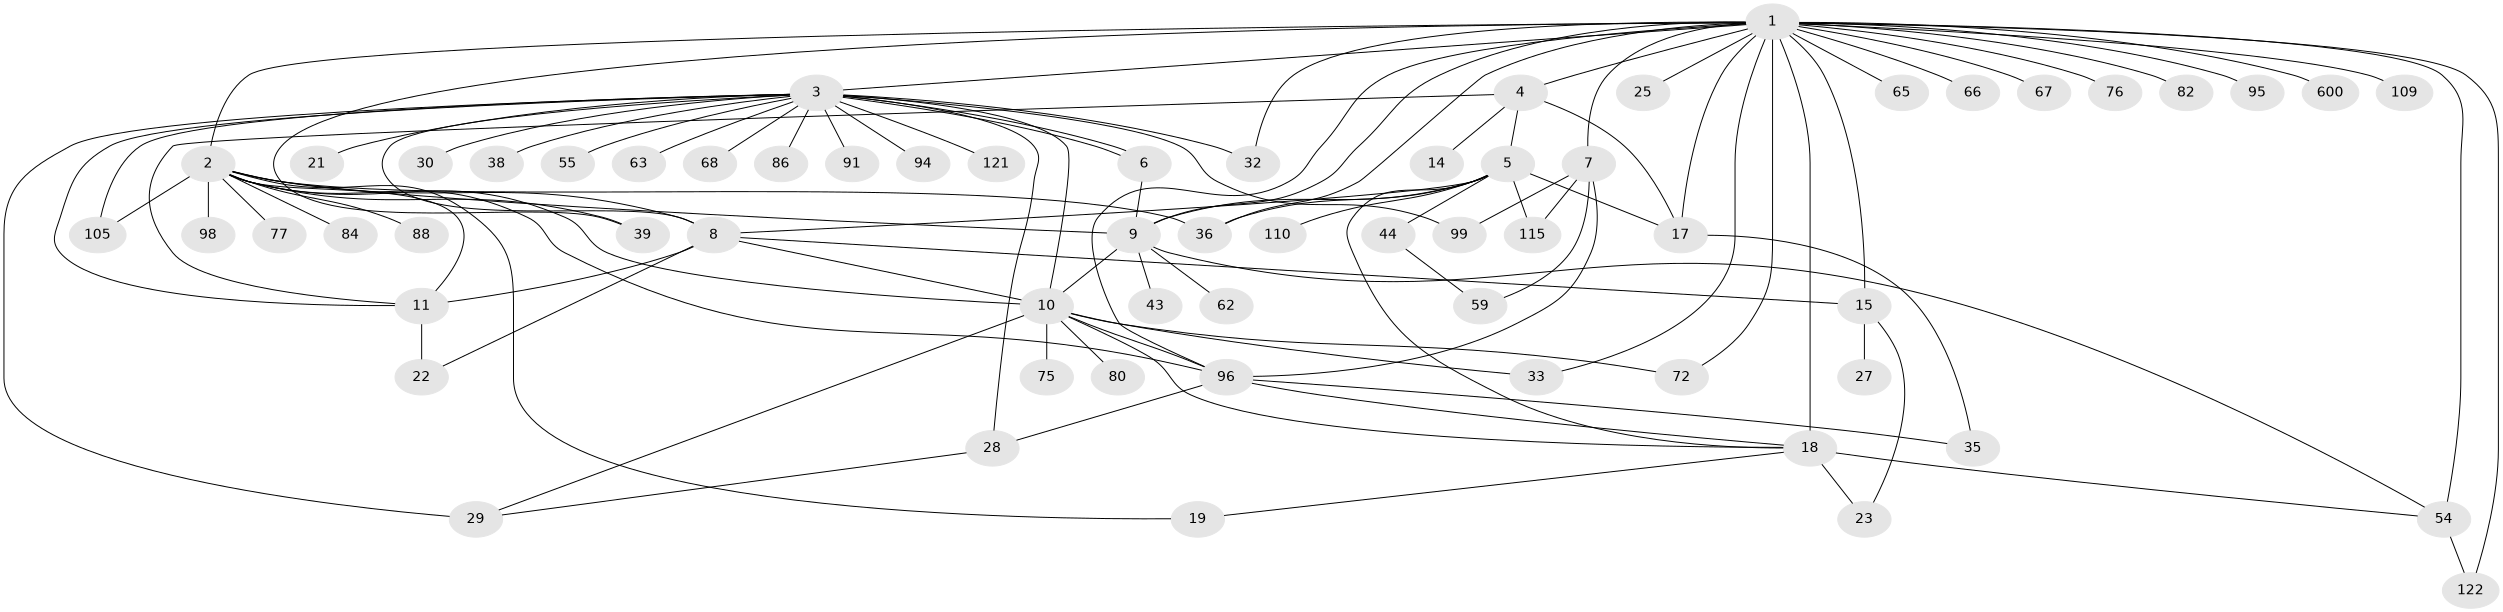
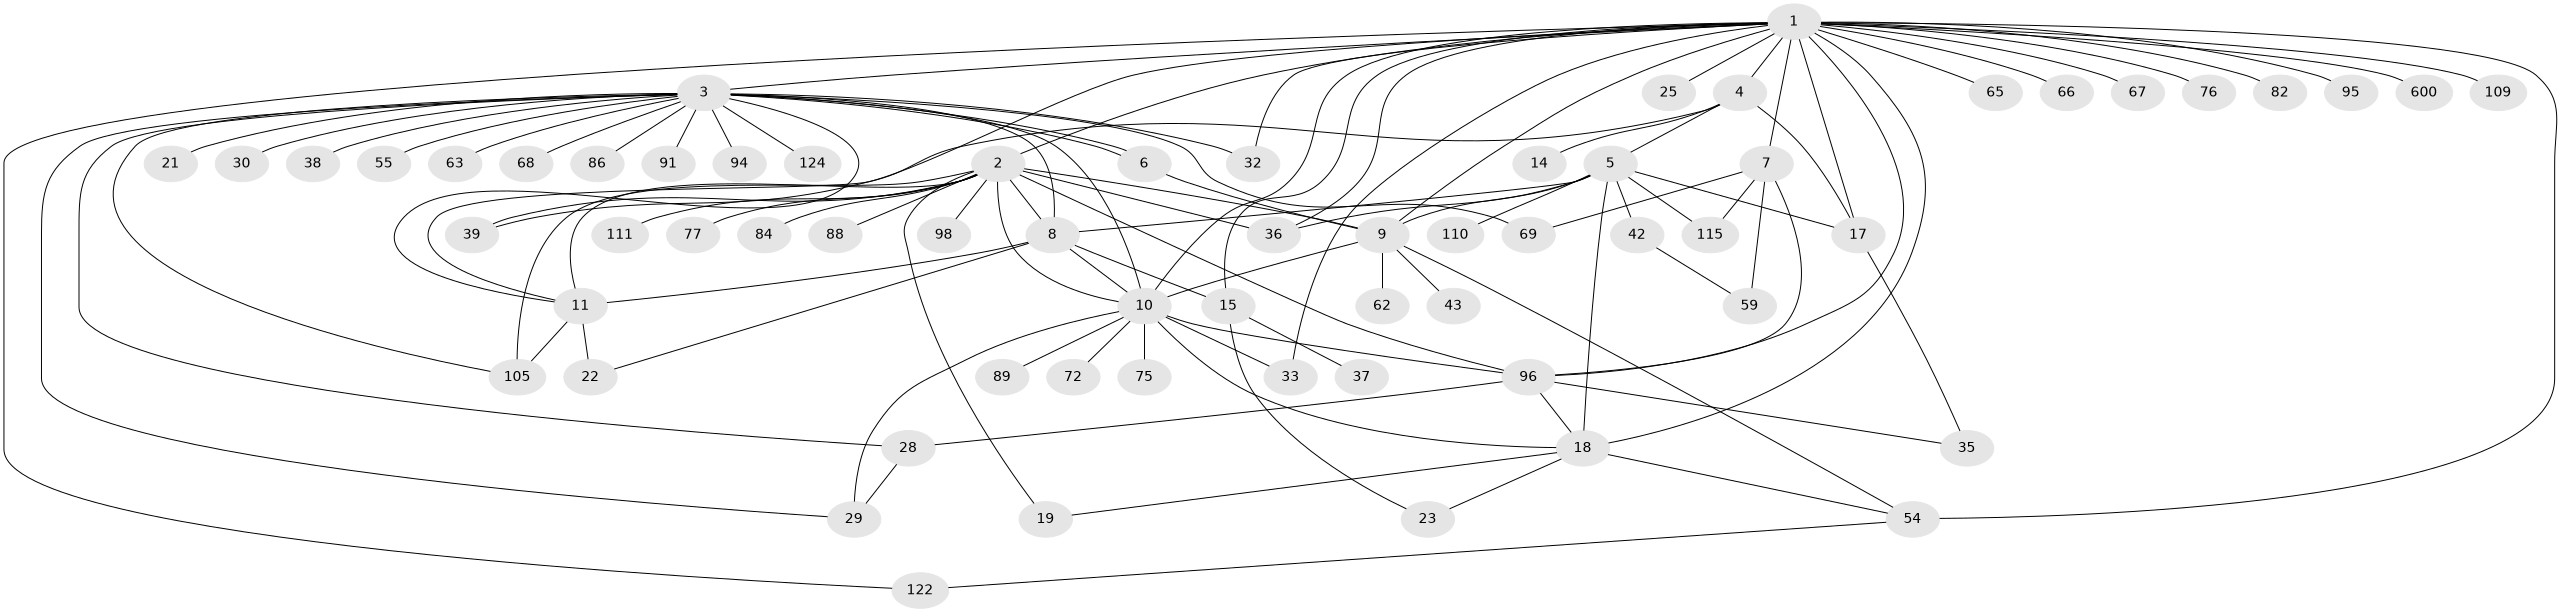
node "121": label "121" -> "124"
edge "1" -- "72": now "1" -- "10"
node "111": added
node "44": label "44" -> "42"
node "99": label "99" -> "69"
edge "11" -- "105": added
node "80": label "80" -> "89"
node "27": label "27" -> "37"
